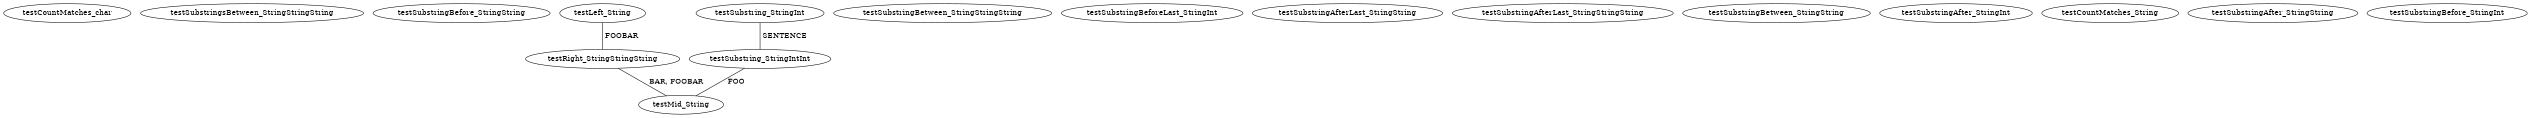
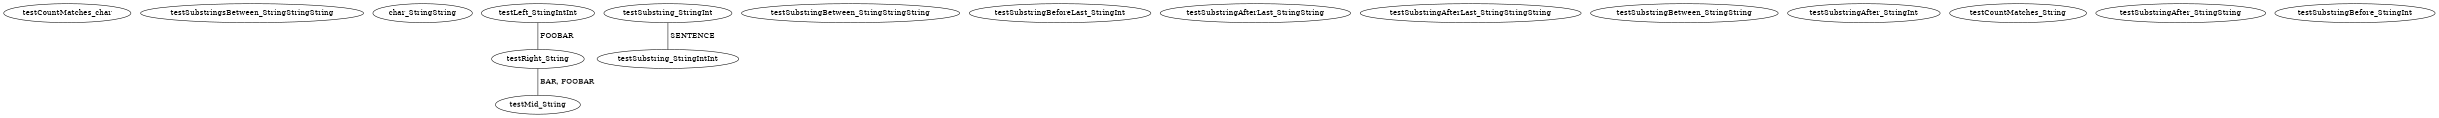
node "testSubstringBefore_StringString": label "testSubstringBefore_StringString" -> "char_StringString"
node "testLeft_String": label "testLeft_String" -> "testLeft_StringIntInt"
node "testRight_StringStringString": label "testRight_StringStringString" -> "testRight_String"
edge "testSubstring_StringIntInt" -- "testMid_String": removed, label "FOO"
